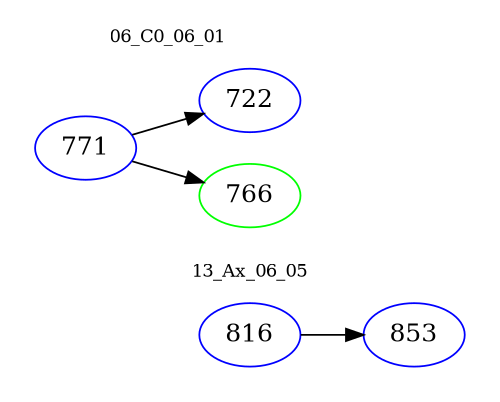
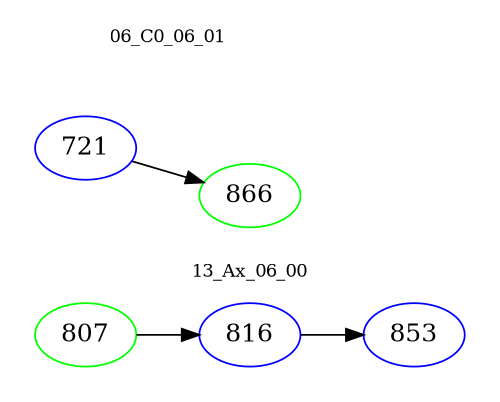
node "722": removed
node "771": label "771" -> "721"
node "766": label "766" -> "866"
cluster "13_Ax_06_05": label "13_Ax_06_05" -> "13_Ax_06_00"
node "807": added
